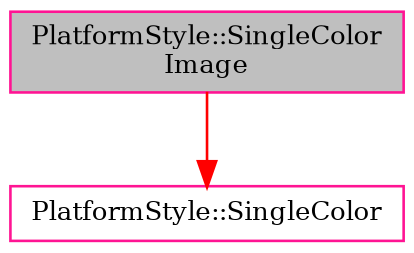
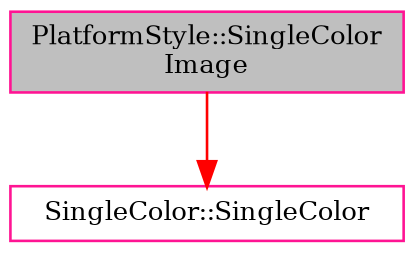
node "PlatformStyle::SingleColor": label "PlatformStyle::SingleColor" -> "SingleColor::SingleColor"
